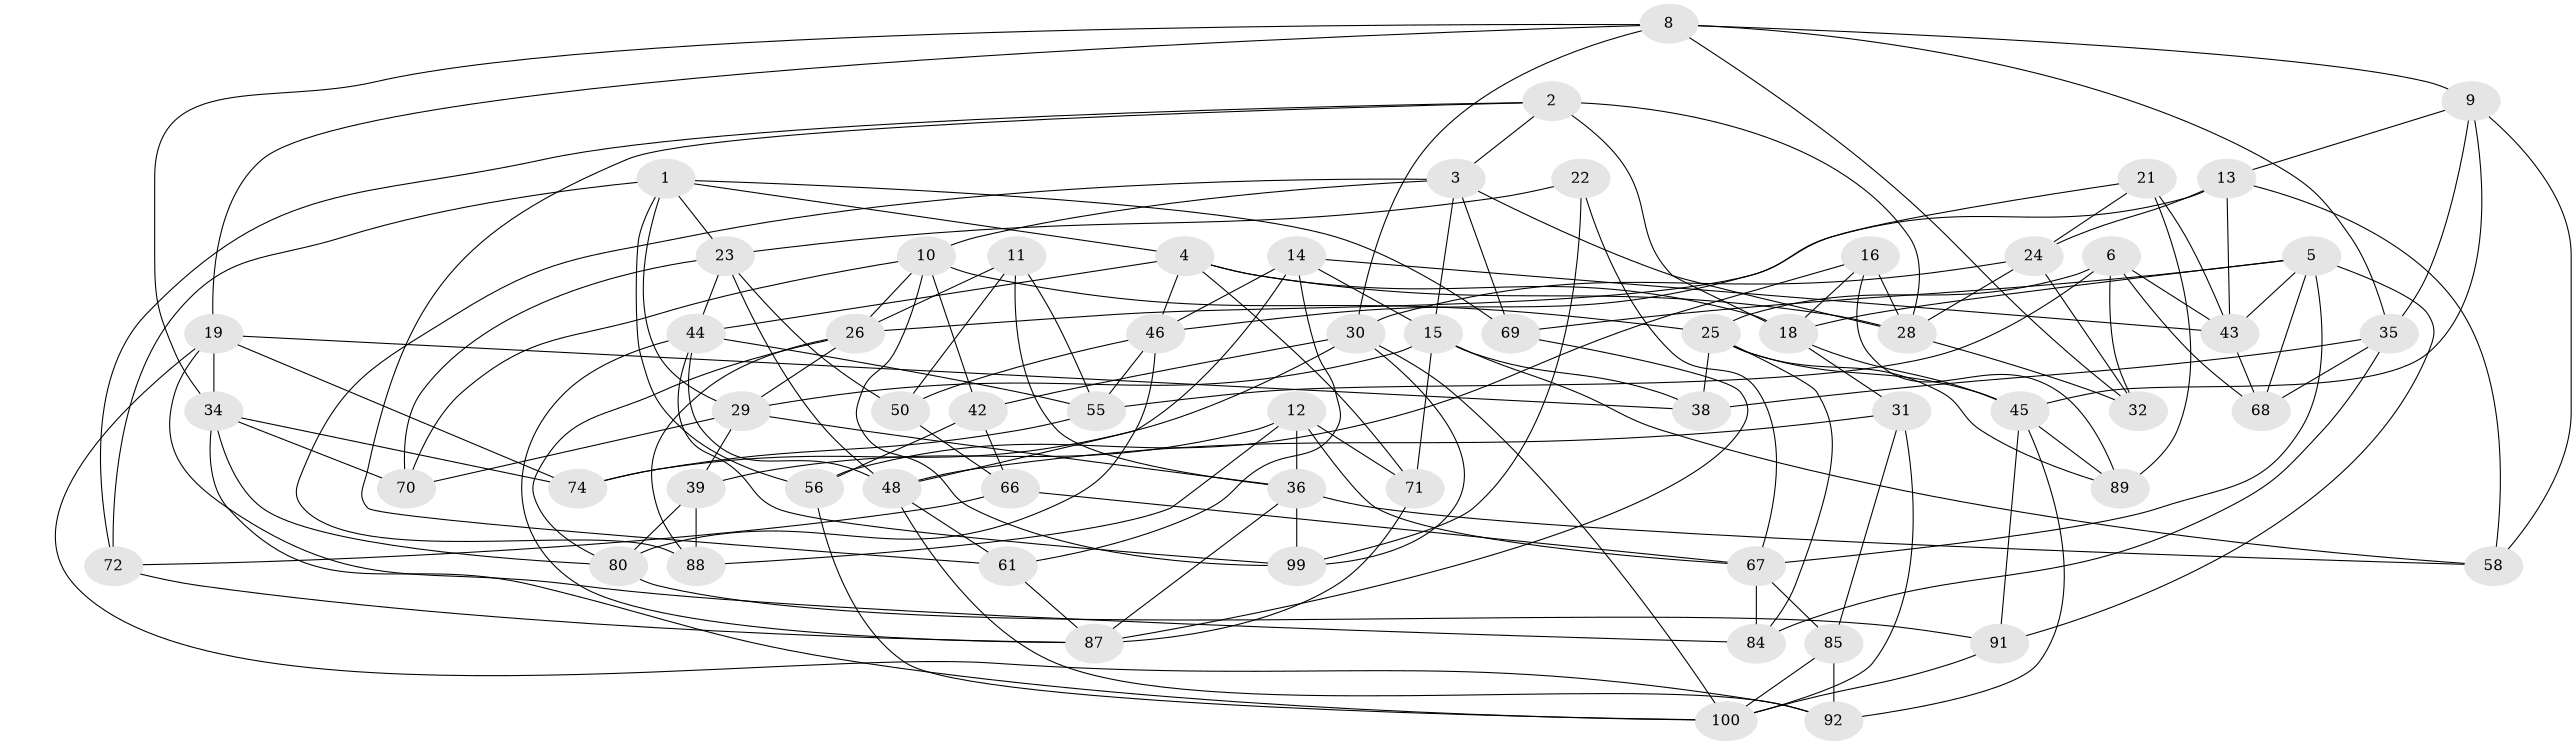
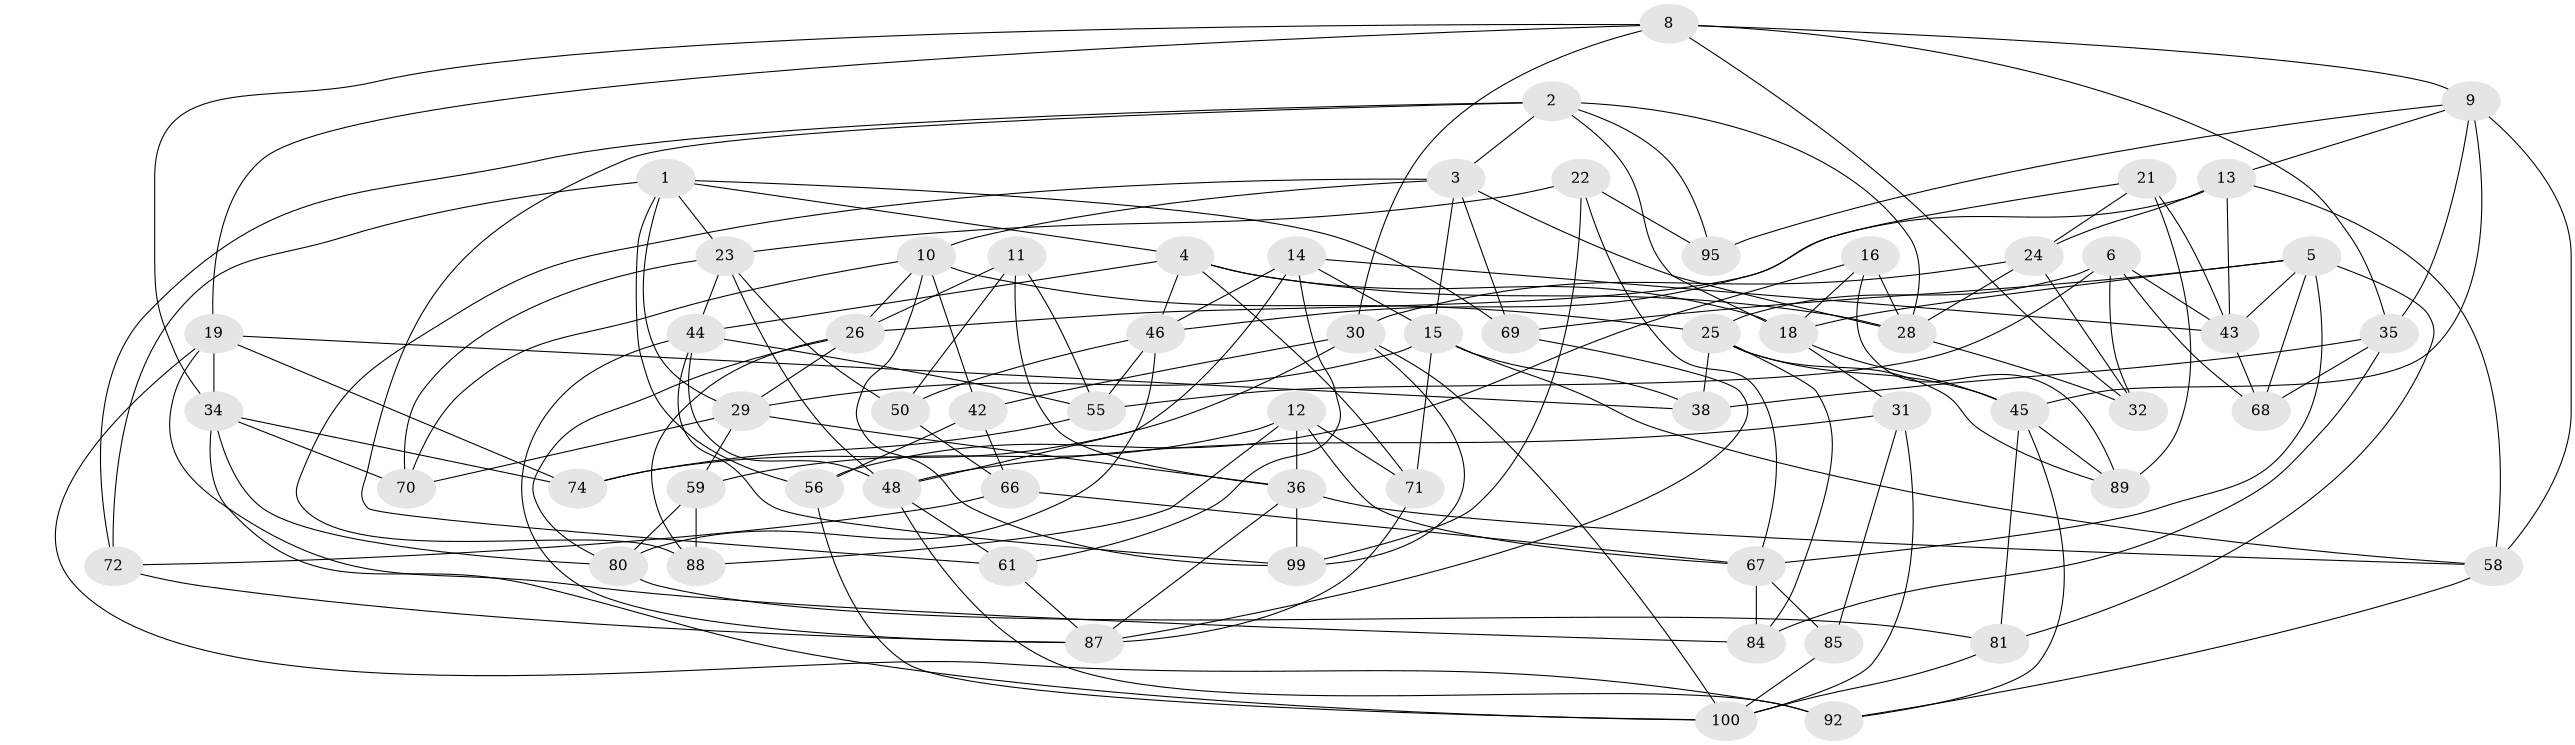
node "95": added
node "39": label "39" -> "59"
node "91": label "91" -> "81"
edge "85" -- "92": now "58" -- "92"
